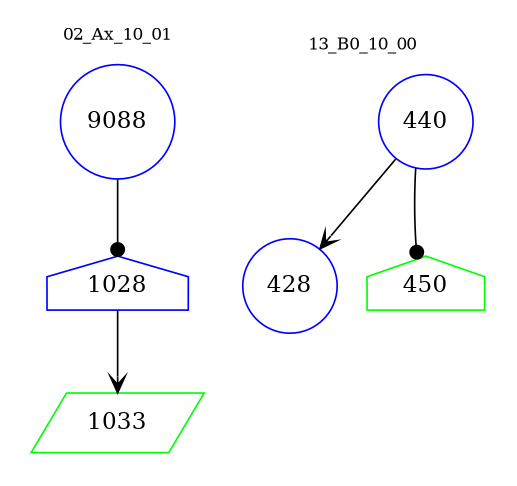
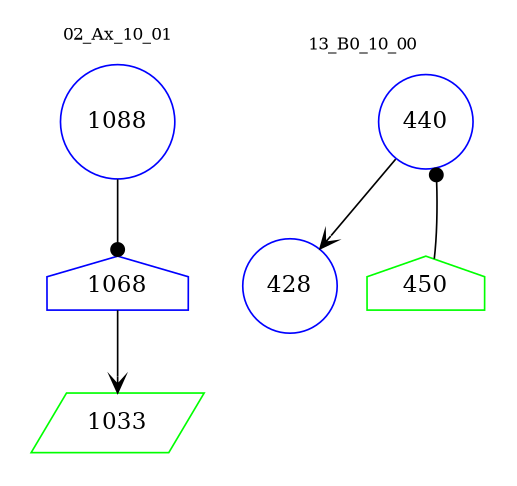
node "9088": label "9088" -> "1088"
edge "440" -> "450": reversed
node "1028": label "1028" -> "1068"
